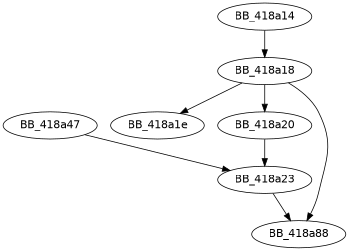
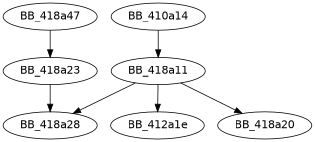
node "BB_418a14": label "BB_418a14" -> "BB_410a14"
node "BB_418a18": label "BB_418a18" -> "BB_418a11"
node "BB_418a1e": label "BB_418a1e" -> "BB_412a1e"
edge "BB_418a20" -> "BB_418a23": removed
node "BB_418a88": label "BB_418a88" -> "BB_418a28"
